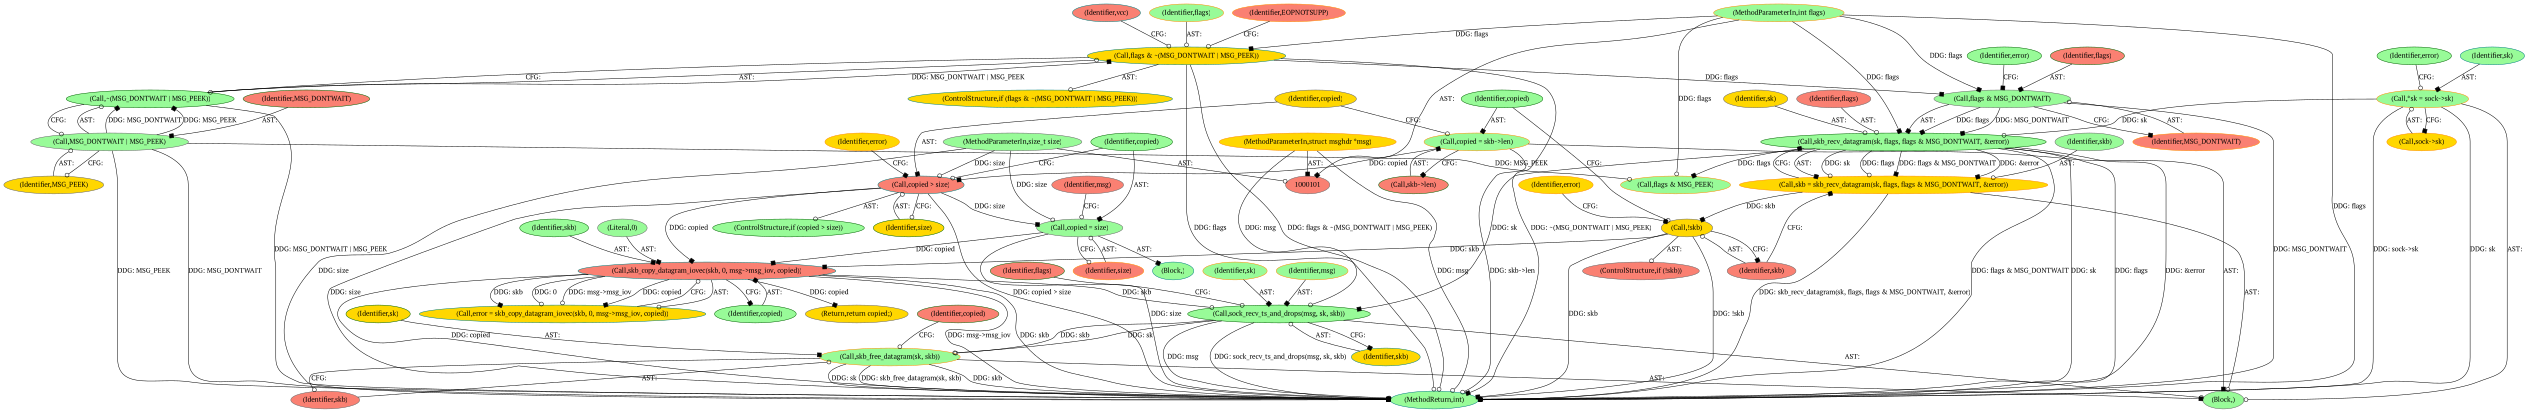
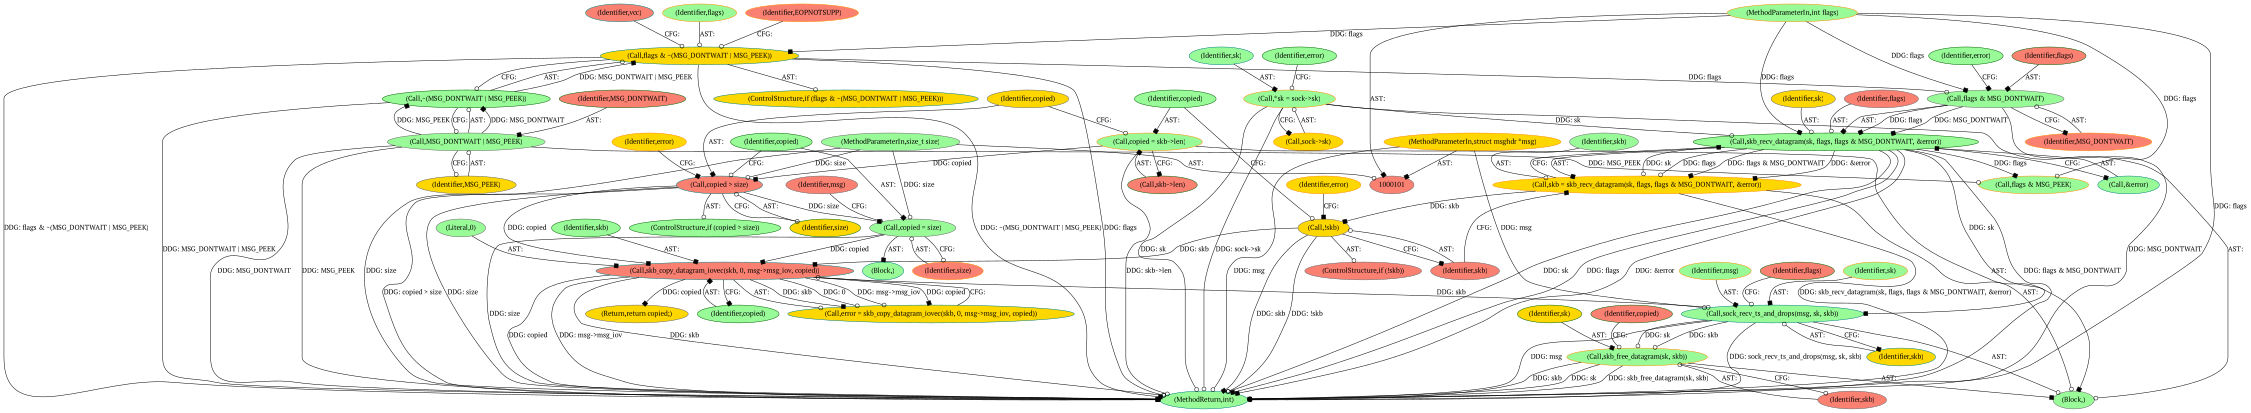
edge "(Call,flags & ~(MSG_DONTWAIT | MSG_PEEK))" -> "(Call,flags & MSG_DONTWAIT)": arrowhead box -> odot
node "(Call,&error)": added
node "(Call,sock_recv_ts_and_drops(msg, sk, skb))": color darkgreen -> teal
